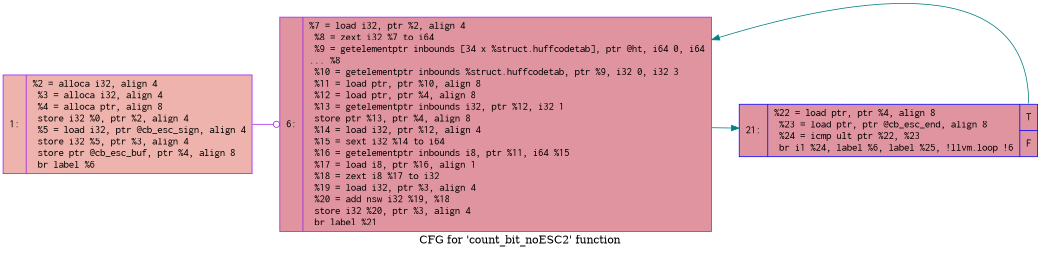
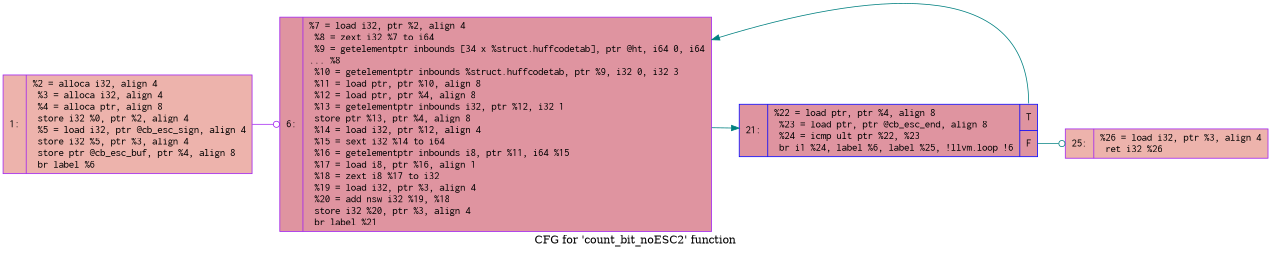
node "25:": added
